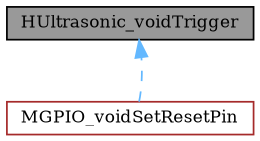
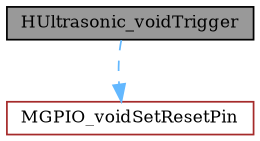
edge "MGPIO_voidSetResetPin" -> "HUltrasonic_voidTrigger": reversed
